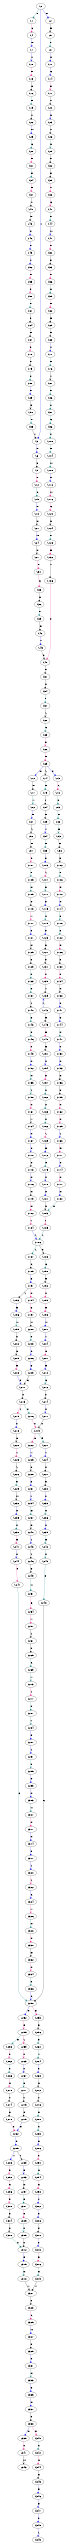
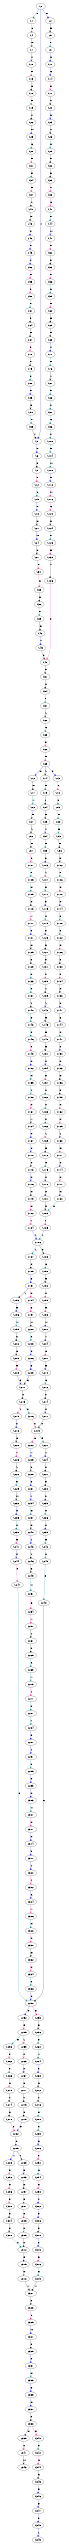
edge "S142" -> "S139": reversed
